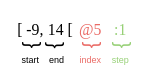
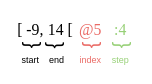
node ":1": label ":1" -> ":4"
